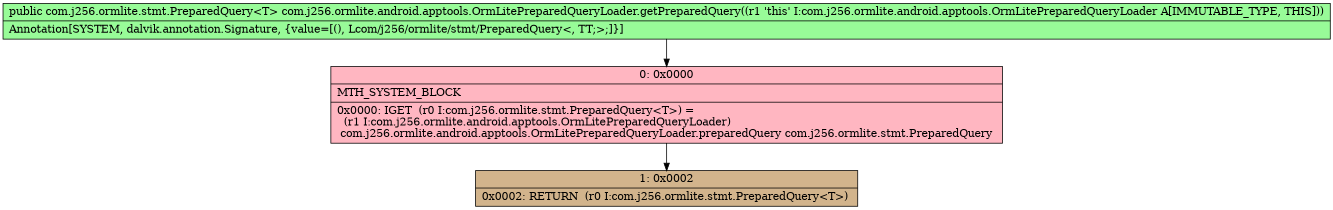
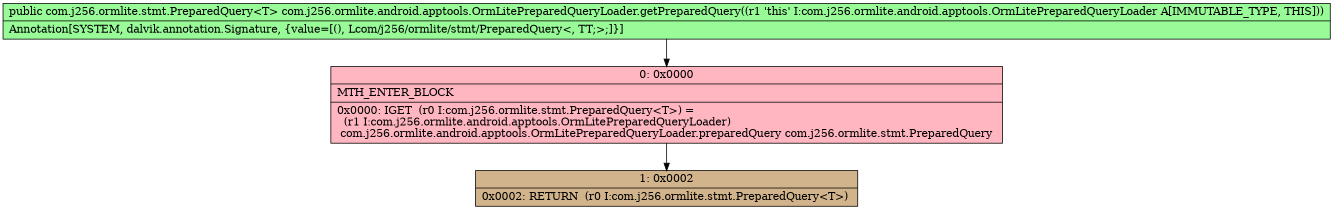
node "0: 0x0000": text "MTH_SYSTEM_BLOCK" -> "MTH_ENTER_BLOCK"
